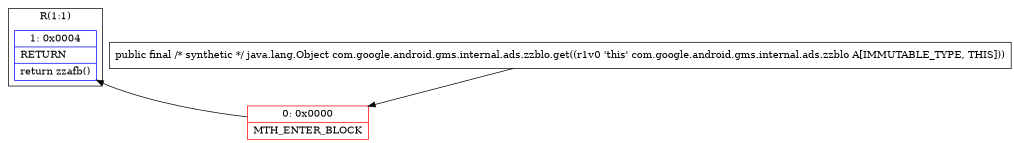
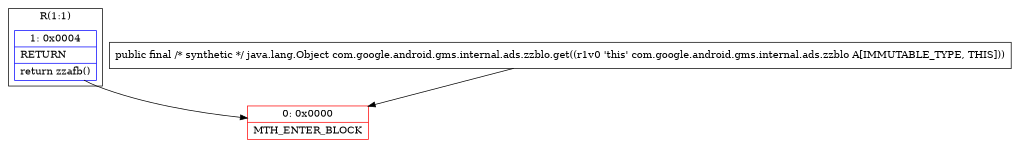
edge "0: 0x0000" -> "1: 0x0004": reversed
